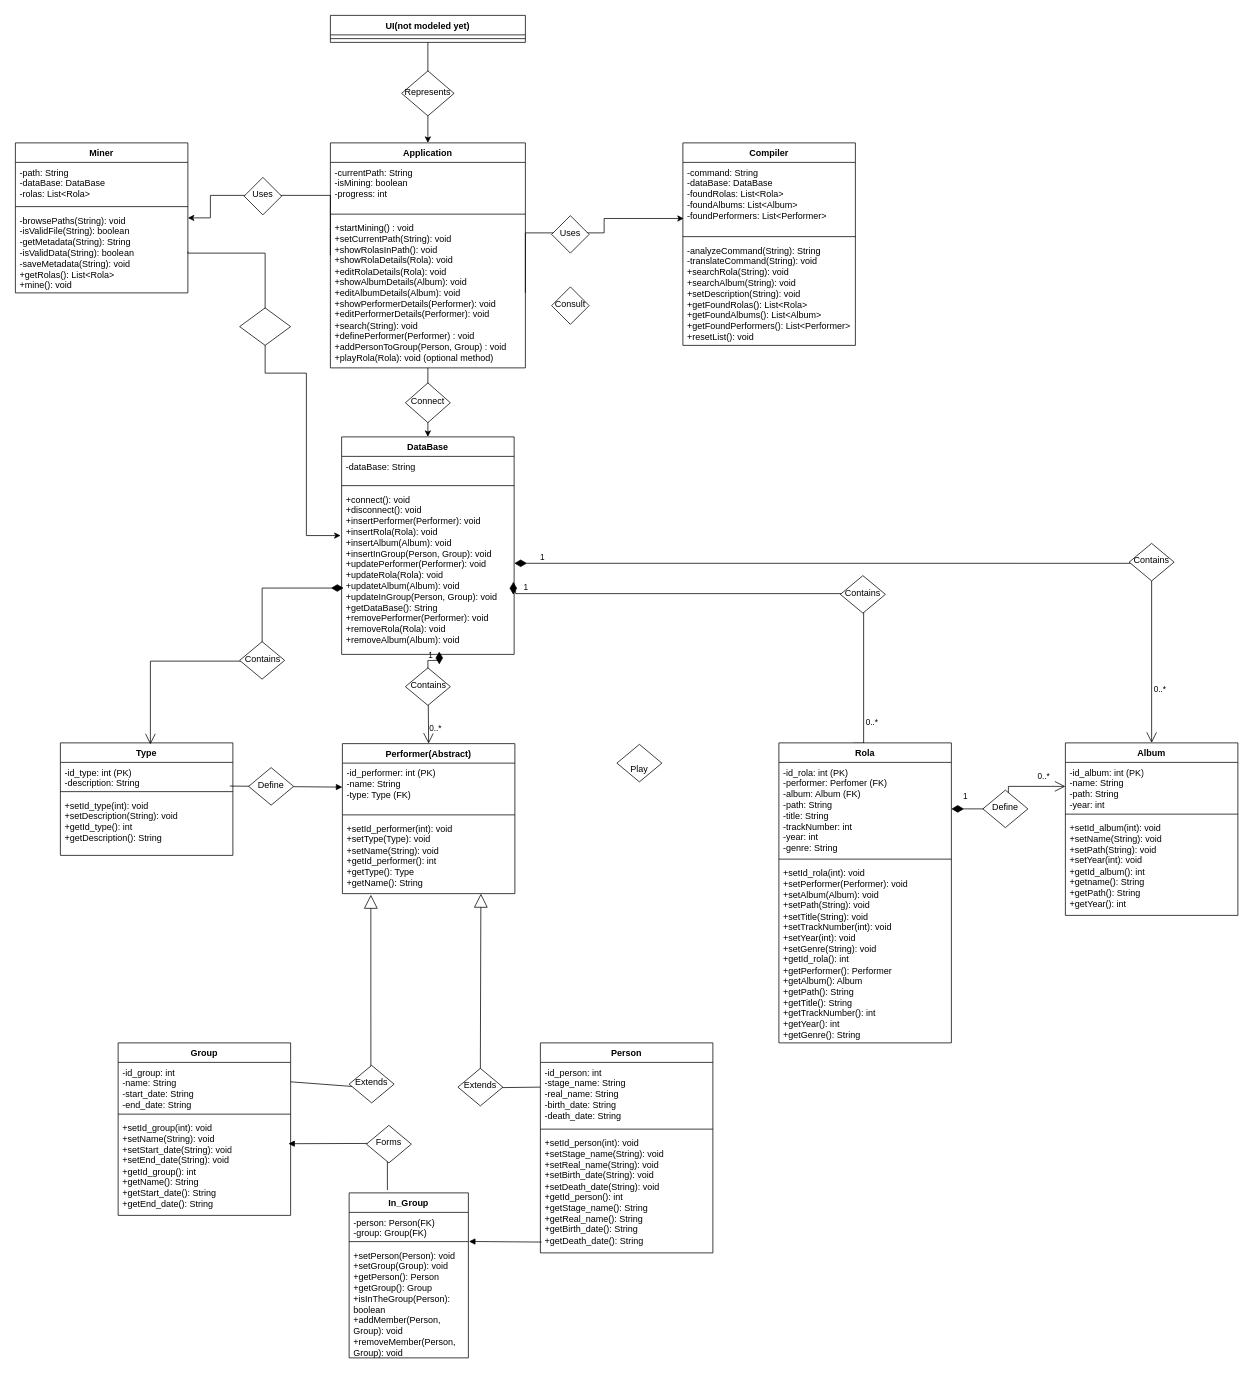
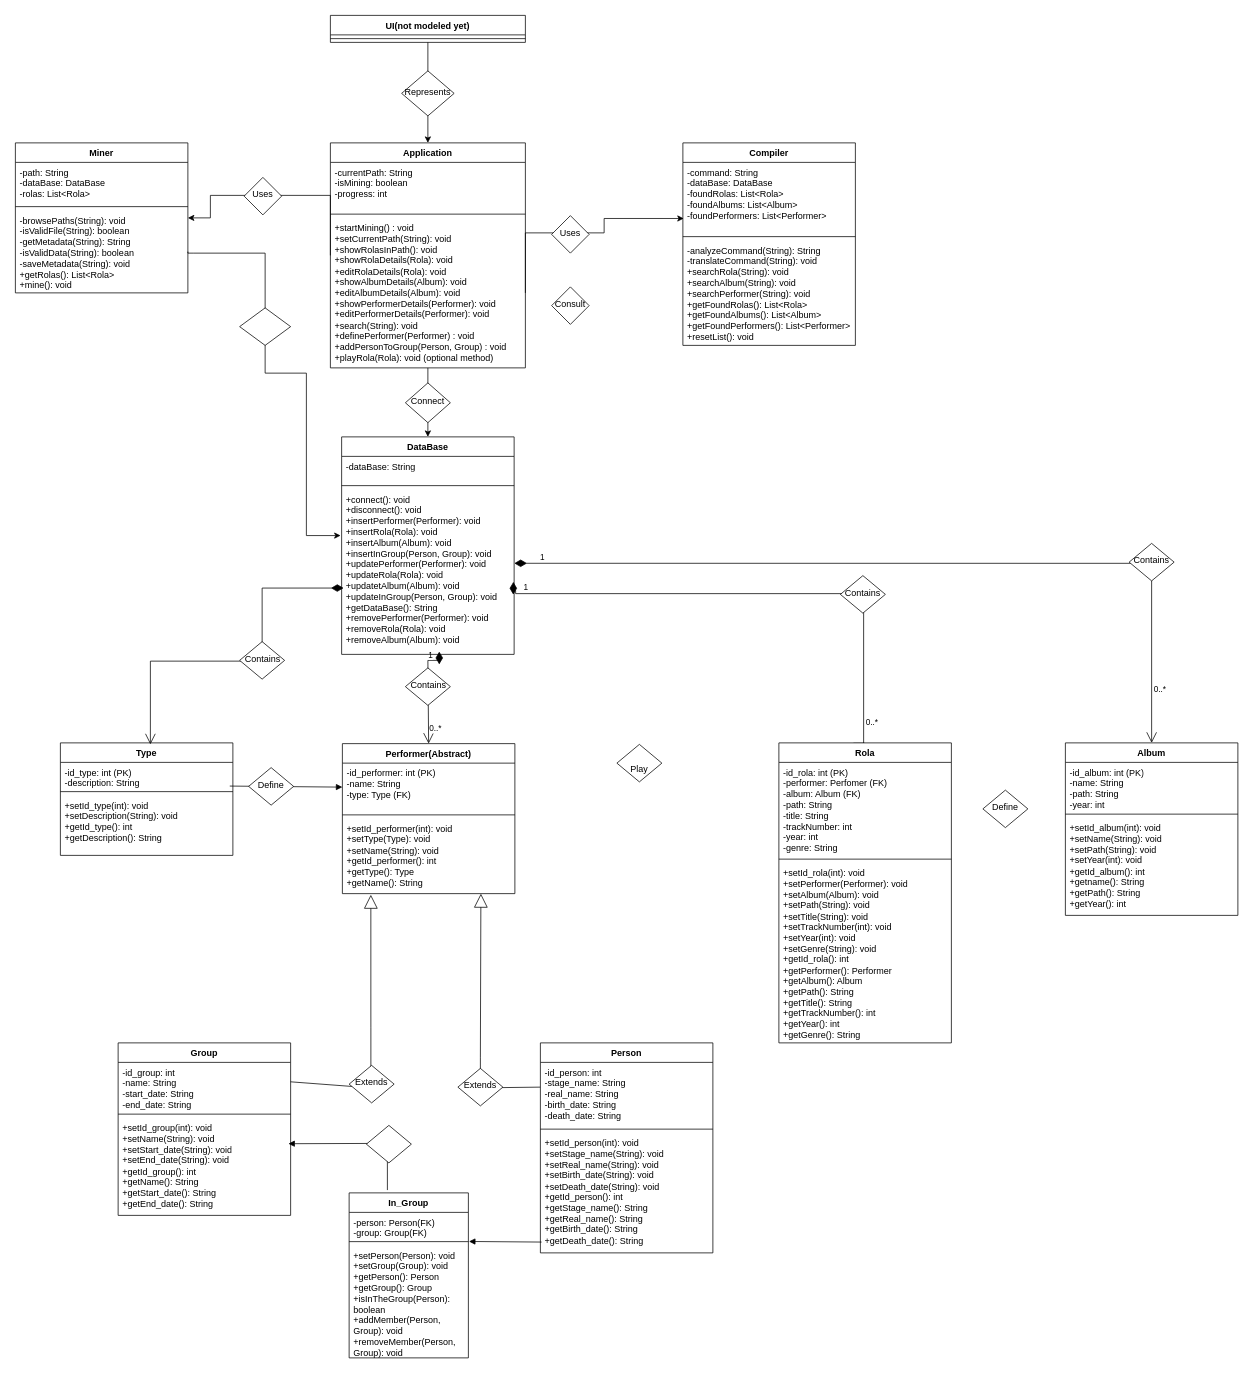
node "-analyzeCommand(String): String -translateCommand(String): void +searchRola(String): void +searchAlbum(String): void +setDescription(String): void +getFoundRolas(): List<Rola> +getFoundAlbums(): List<Album> +getFoundPerformers(): List<Performer> +resetList(): void": label "-analyzeCommand(String): String -translateCommand(String): void +searchRola(String): void +searchAlbum(String): void +setDescription(String): void +getFoundRolas(): List<Rola> +getFoundAlbums(): List<Album> +getFoundPerformers(): List<Performer> +resetList(): void" -> "-analyzeCommand(String): String -translateCommand(String): void +searchRola(String): void +searchAlbum(String): void +searchPerformer(String): void +getFoundRolas(): List<Rola> +getFoundAlbums(): List<Album> +getFoundPerformers(): List<Performer> +resetList(): void"
edge "-id_album: int (PK) -name: String -path: String -year: int" -- "-id_rola: int (PK) -performer: Perfomer (FK) -album: Album (FK) -path: String -title: String -trackNumber: int -year: int -genre: String": removed, labels "1", "0..*"
node "Forms": removed
